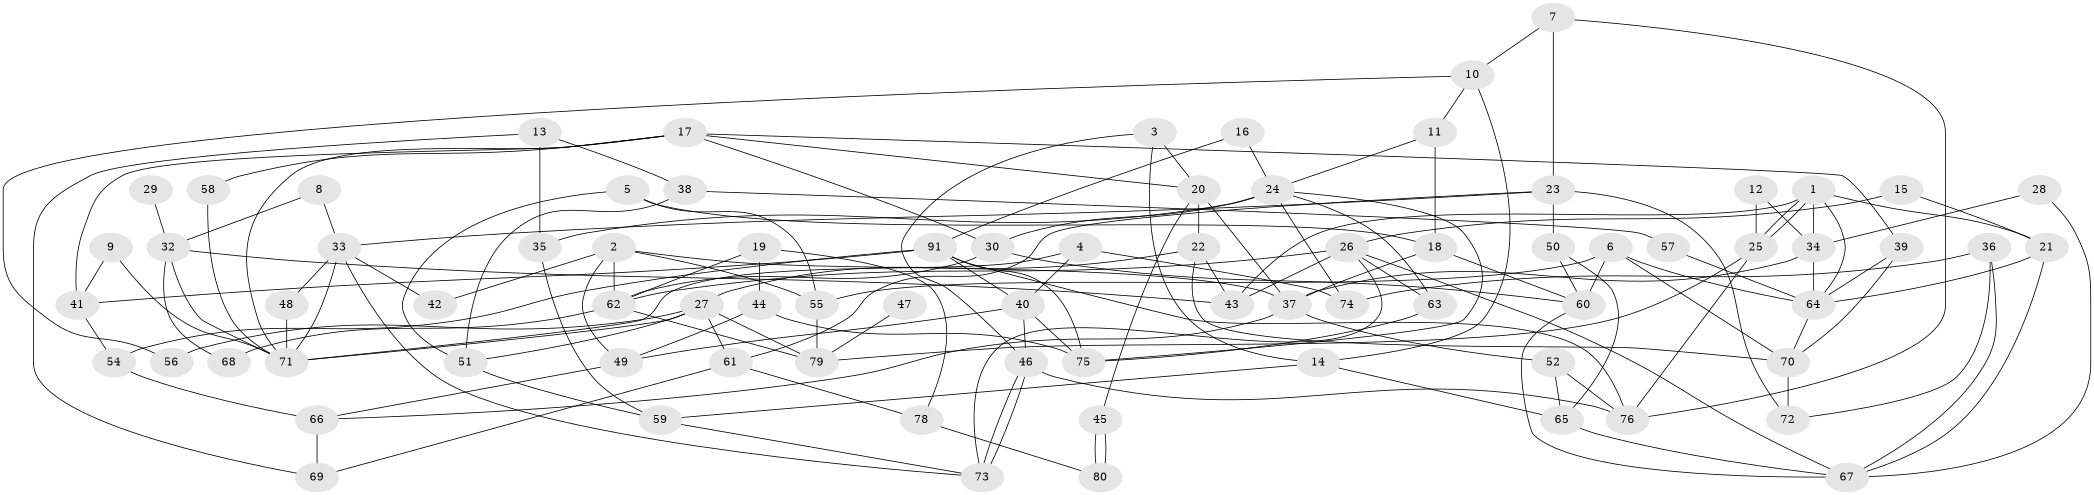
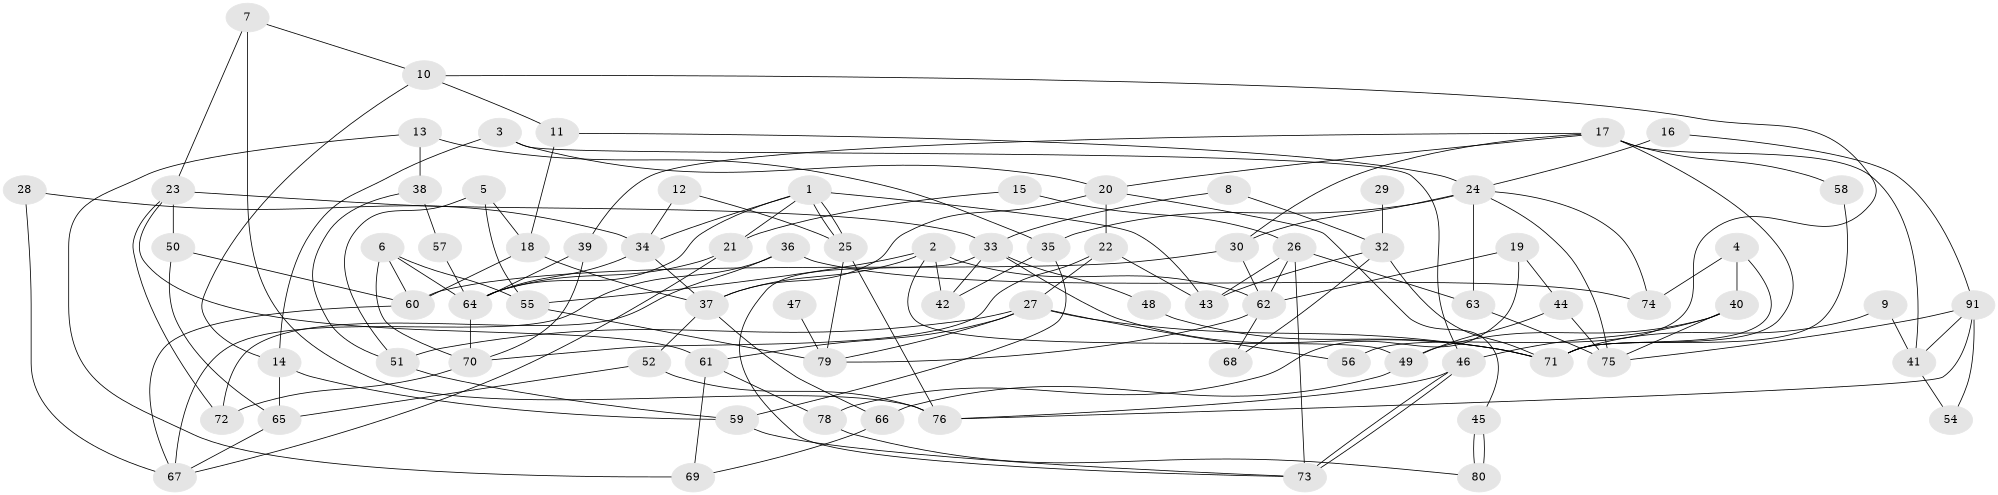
edge "35" -- "42": added
edge "91" -- "40": removed
edge "26" -- "67": removed
edge "54" -- "66": removed
